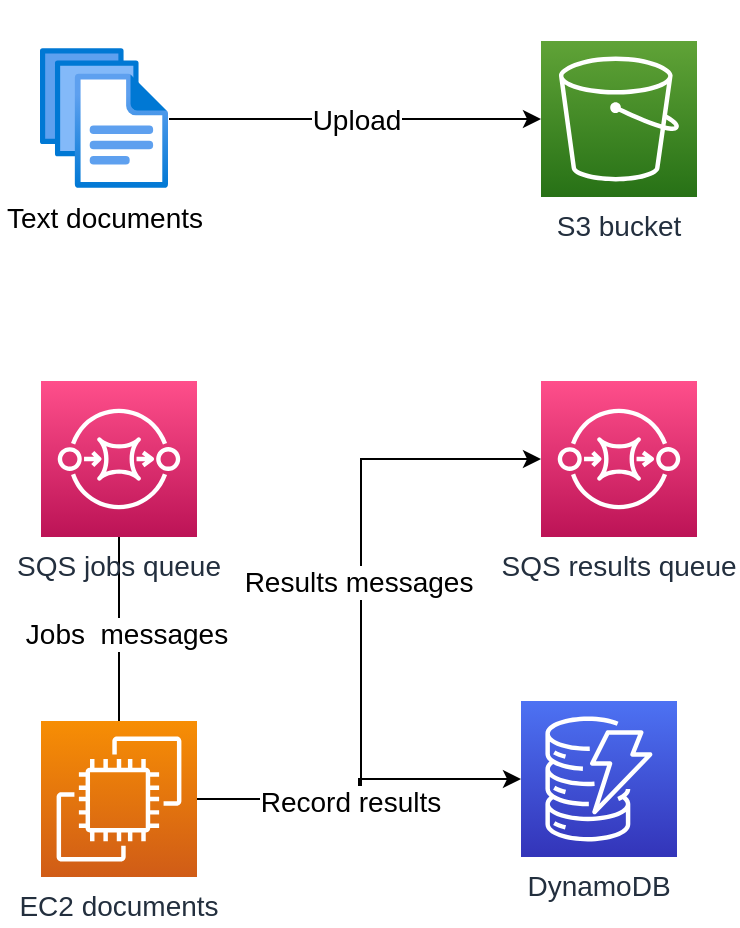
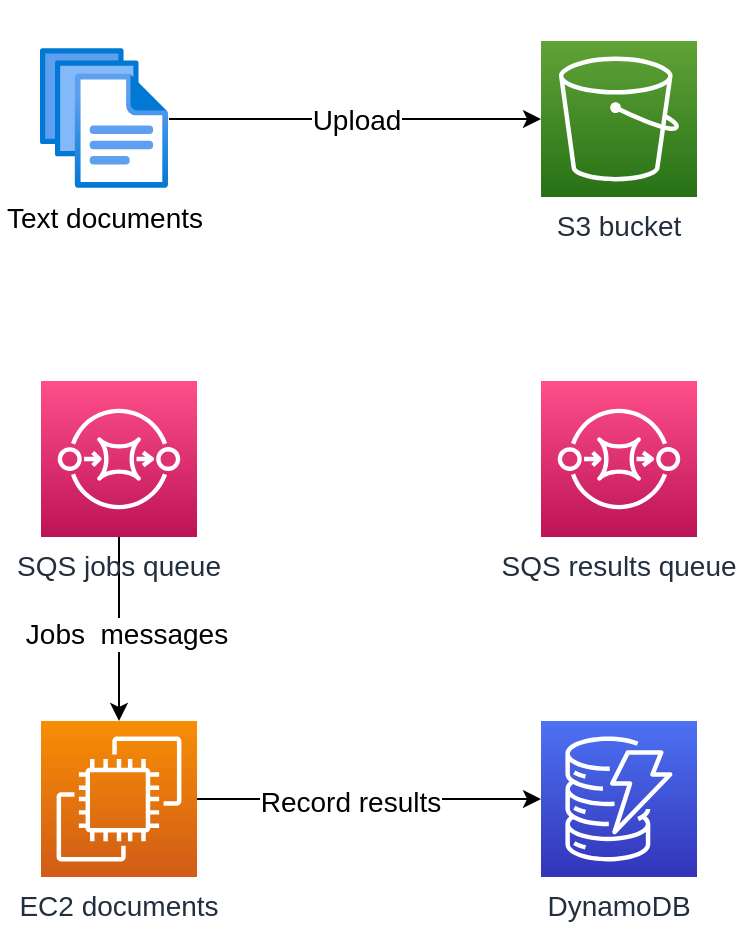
edge "EC2 documents" -> "SQS results queue": removed, label "Results messages"
edge "SQS jobs queue" -- "EC2 documents": arrowhead none -> classic
node "DynamoDB": moved (599, 779) -> (619, 799)
